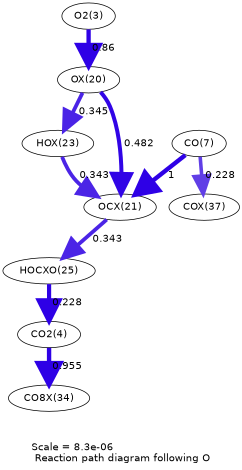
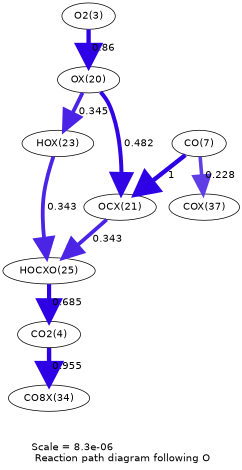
edge "HOX(23)" -> "OCX(21)": now "HOX(23)" -> "HOCXO(25)"
edge "HOCXO(25)" -> "CO2(4)": label " 0.228" -> " 0.685"
